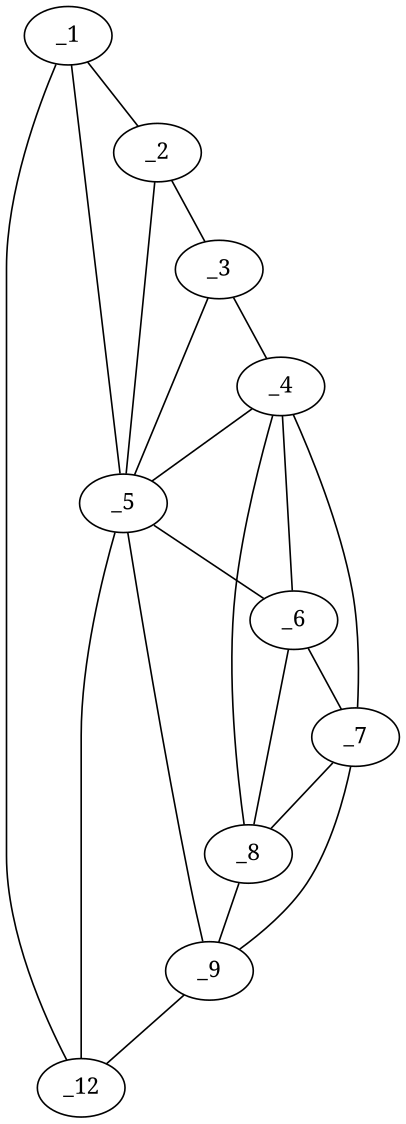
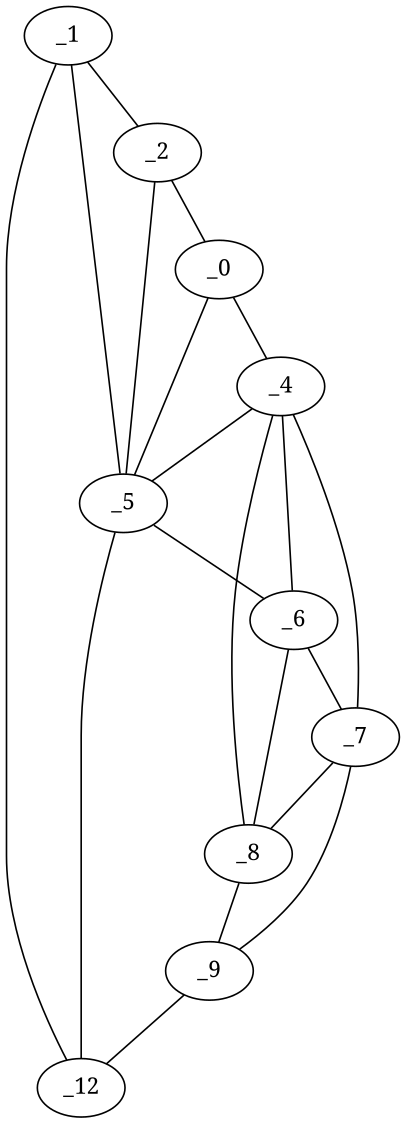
node "_3": label "_3" -> "_0"
edge "_5" -- "_9": removed
